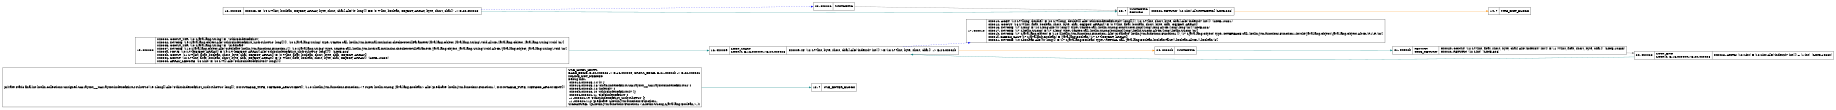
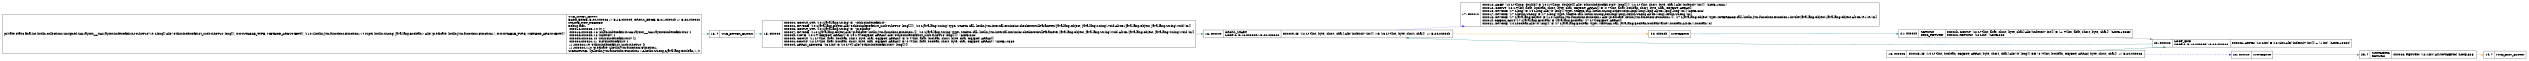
edge "18: 0x0025" -> "25: ?": now "18: 0x0025" -> "20: 0x0028"
edge "13: ?" -> "15: 0x0000": added
node "16: 0x000e": text "LOOP_START" -> "CROSS_START"
